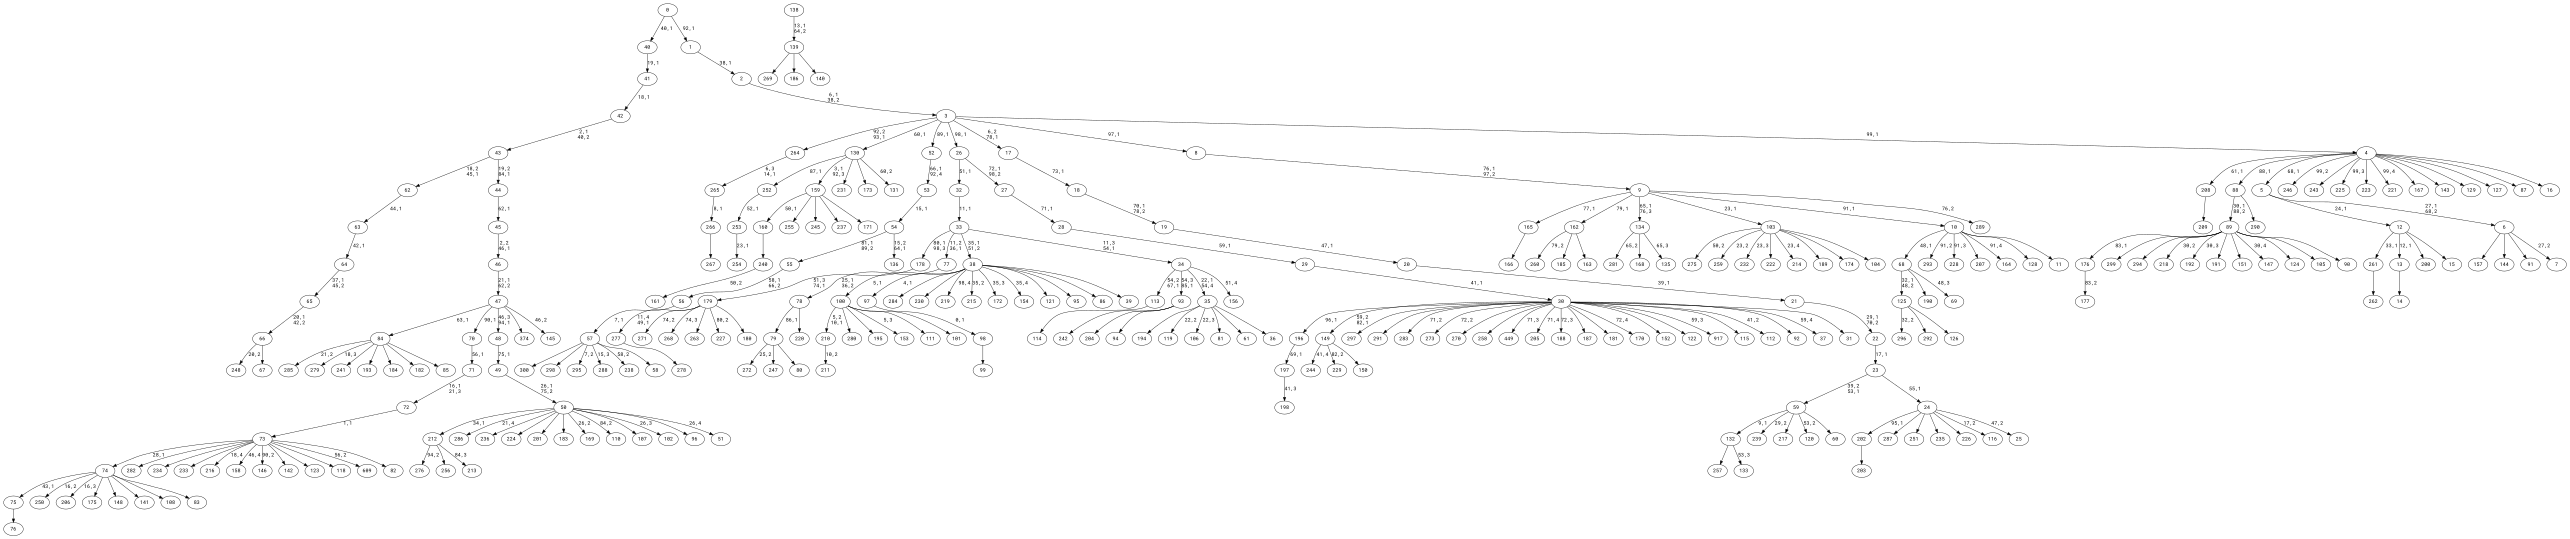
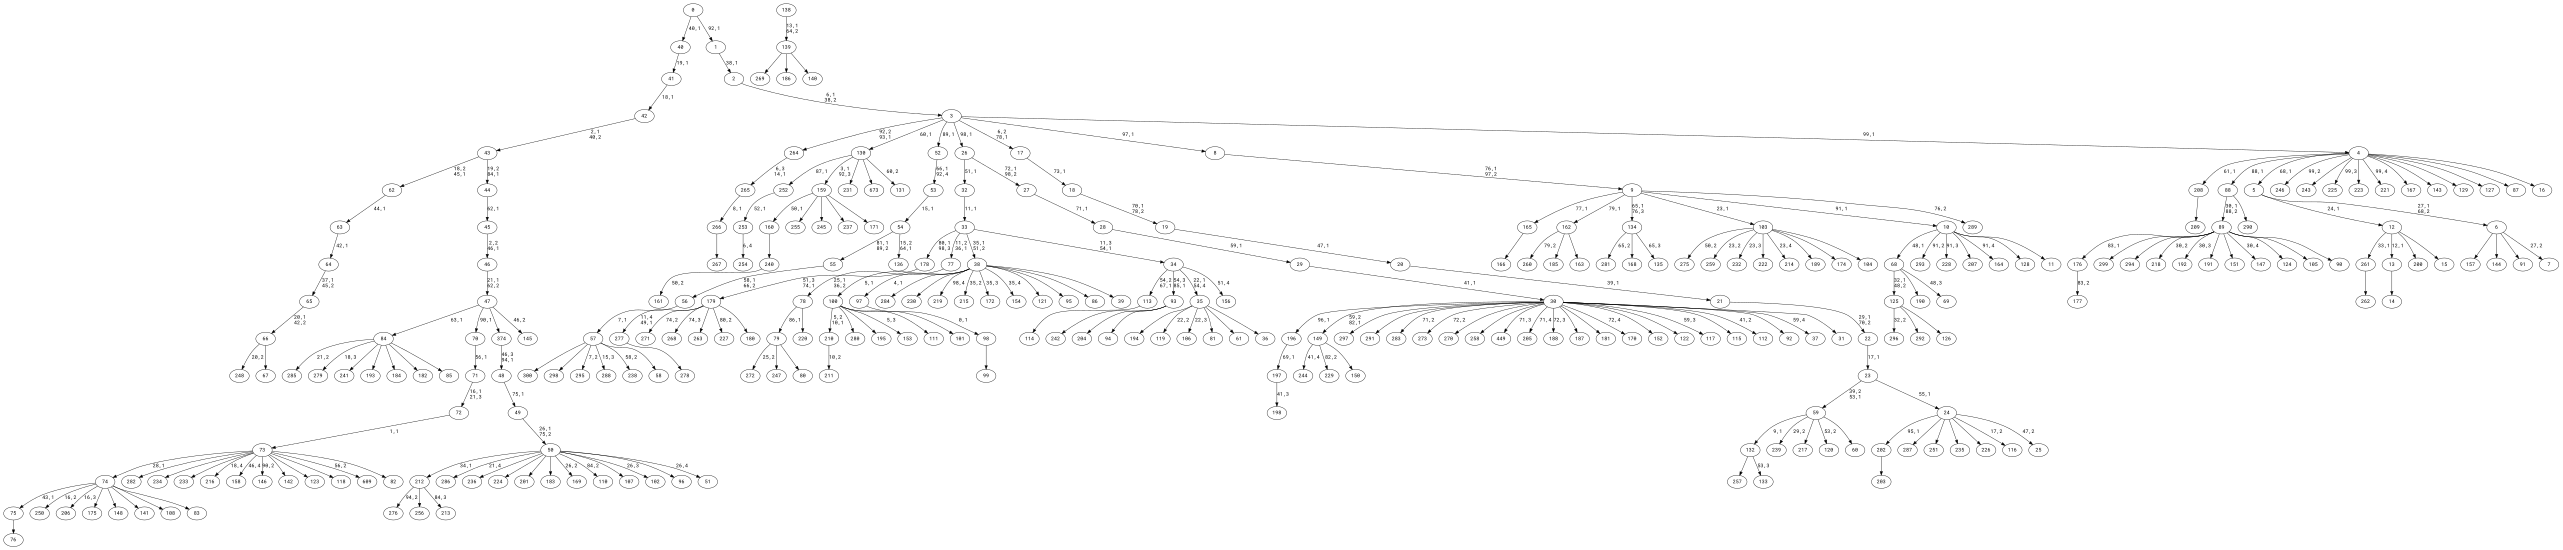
node "173": label "173" -> "673"
edge "253" -> "254": label "23,1" -> "6,4"
edge "47" -> "48": now "374" -> "48"
node "917": label "917" -> "117"
